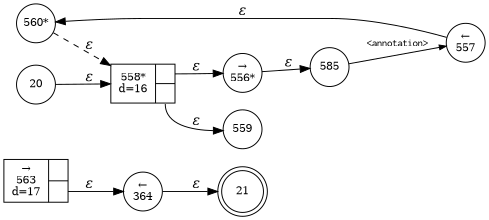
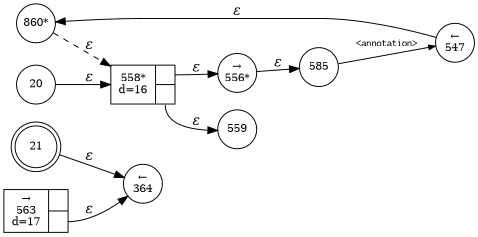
node "560*": label "560*" -> "860*"
node "← 557": label "← 557" -> "← 547"
edge "← 364" -> "21": reversed
